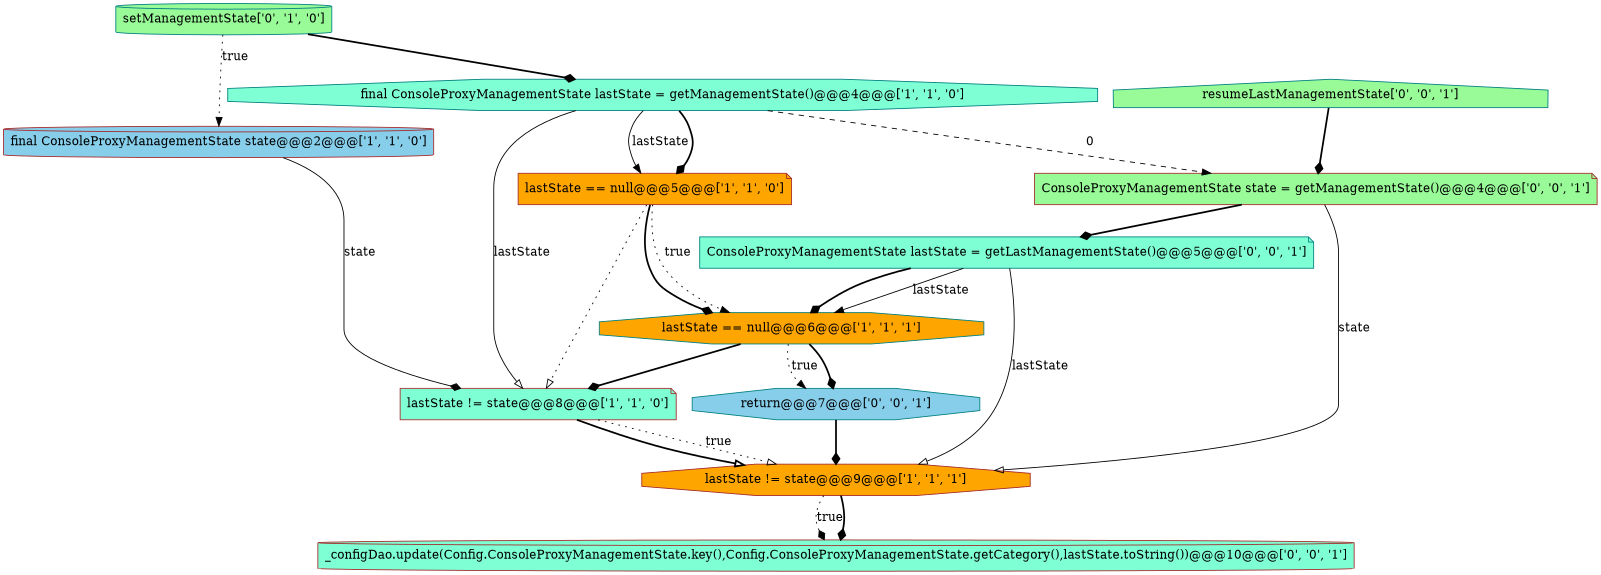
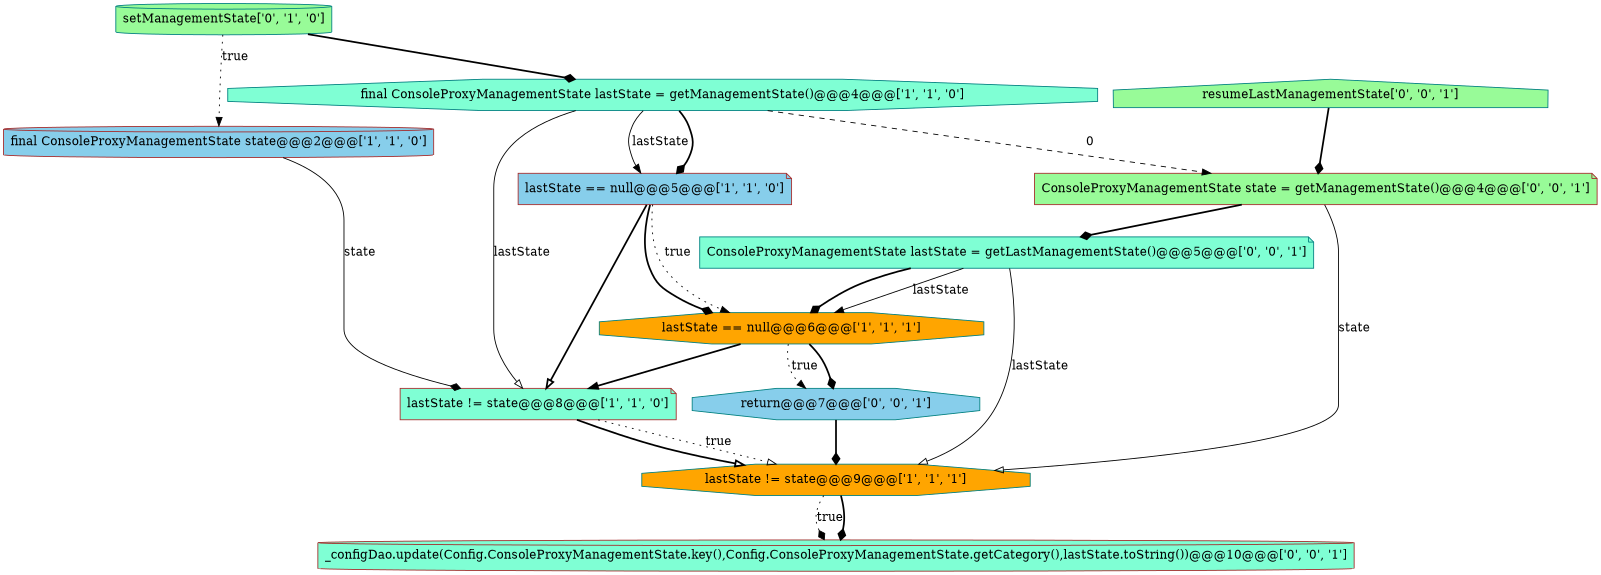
node "lastState == null@@@5@@@['1', '1', '0']": fillcolor orange -> skyblue
edge "lastState == null@@@5@@@['1', '1', '0']" -> "lastState != state@@@8@@@['1', '1', '0']": style dotted -> bold
edge "lastState == null@@@6@@@['1', '1', '1']" -> "lastState != state@@@8@@@['1', '1', '0']": arrowhead diamond -> normal
node "lastState != state@@@9@@@['1', '1', '1']": color brown -> teal
